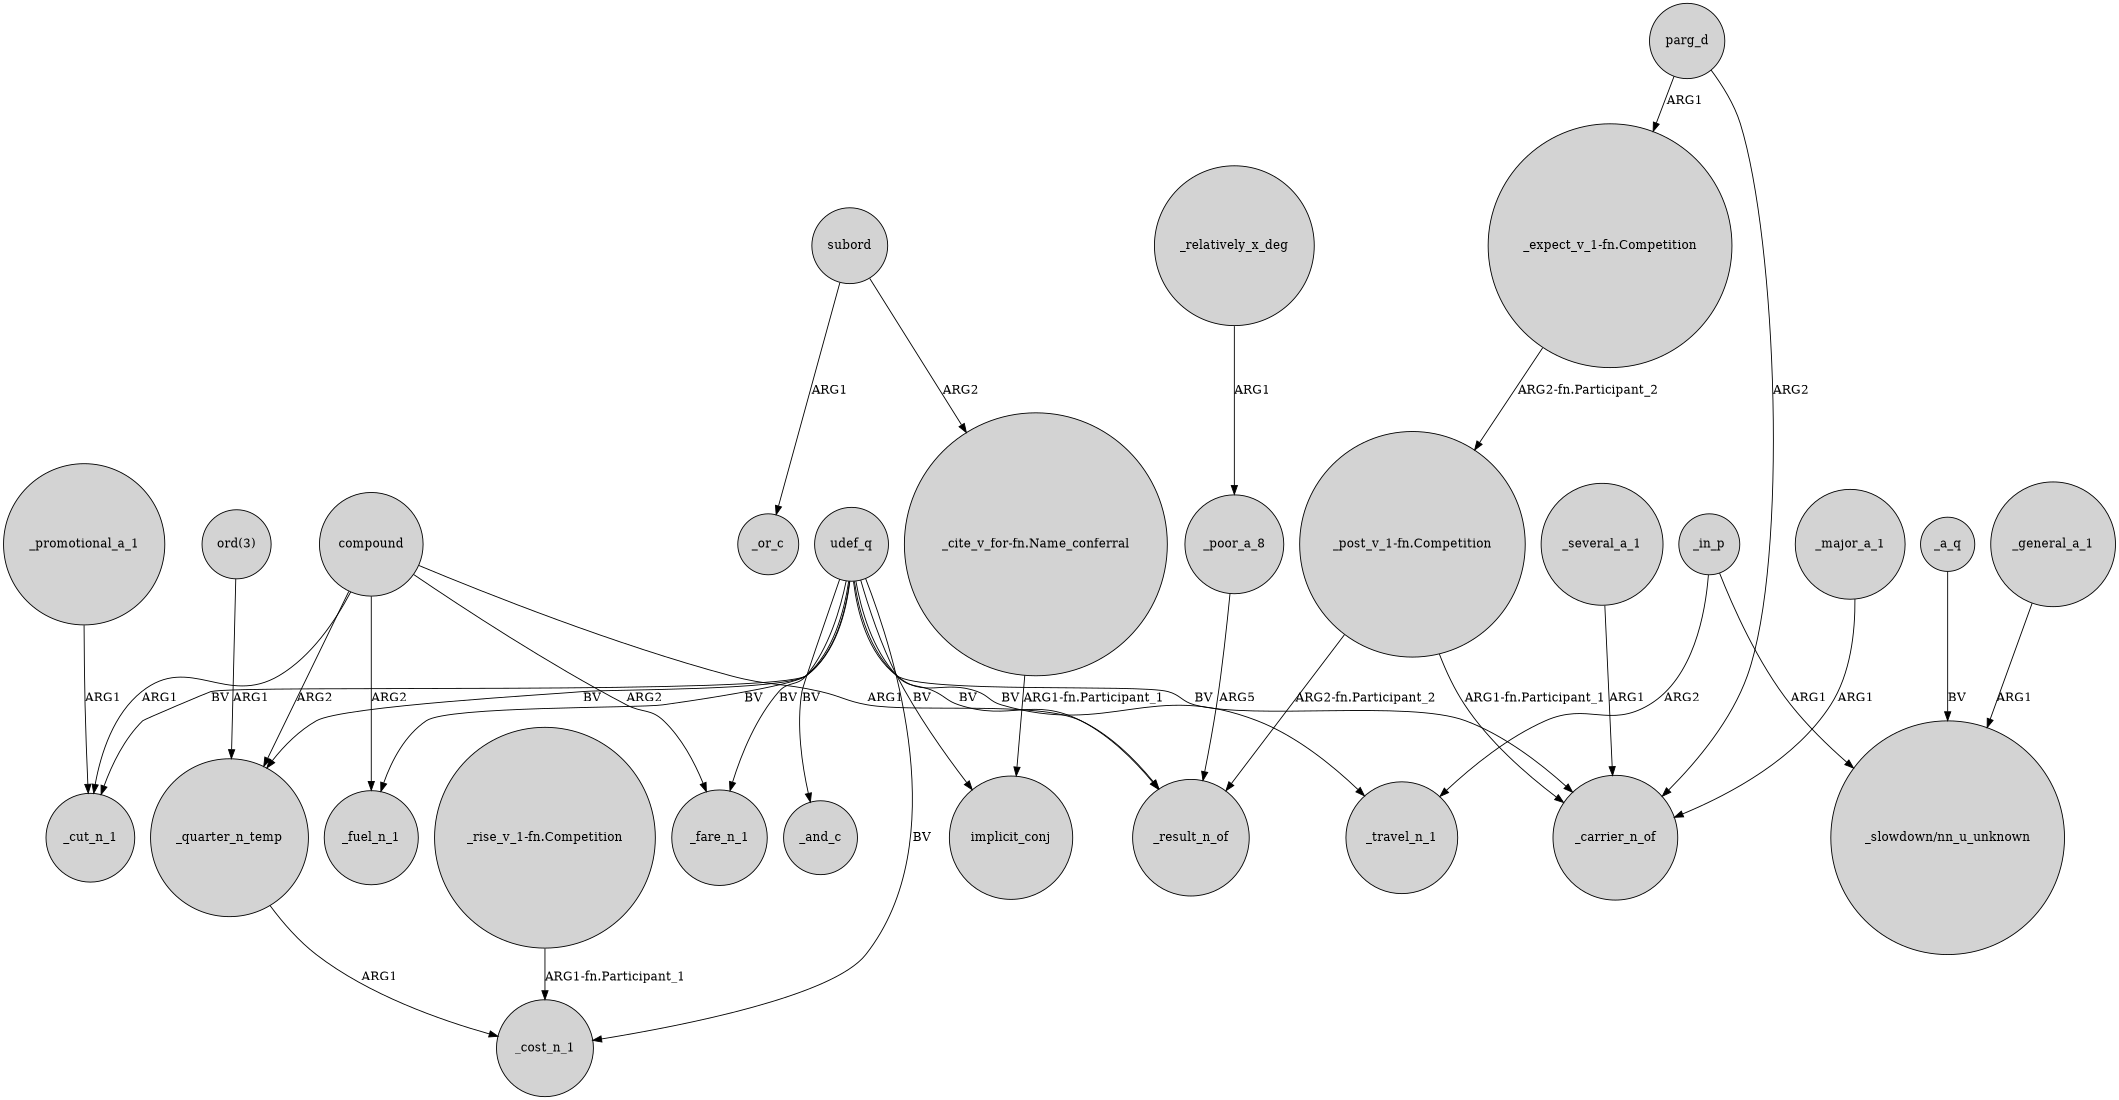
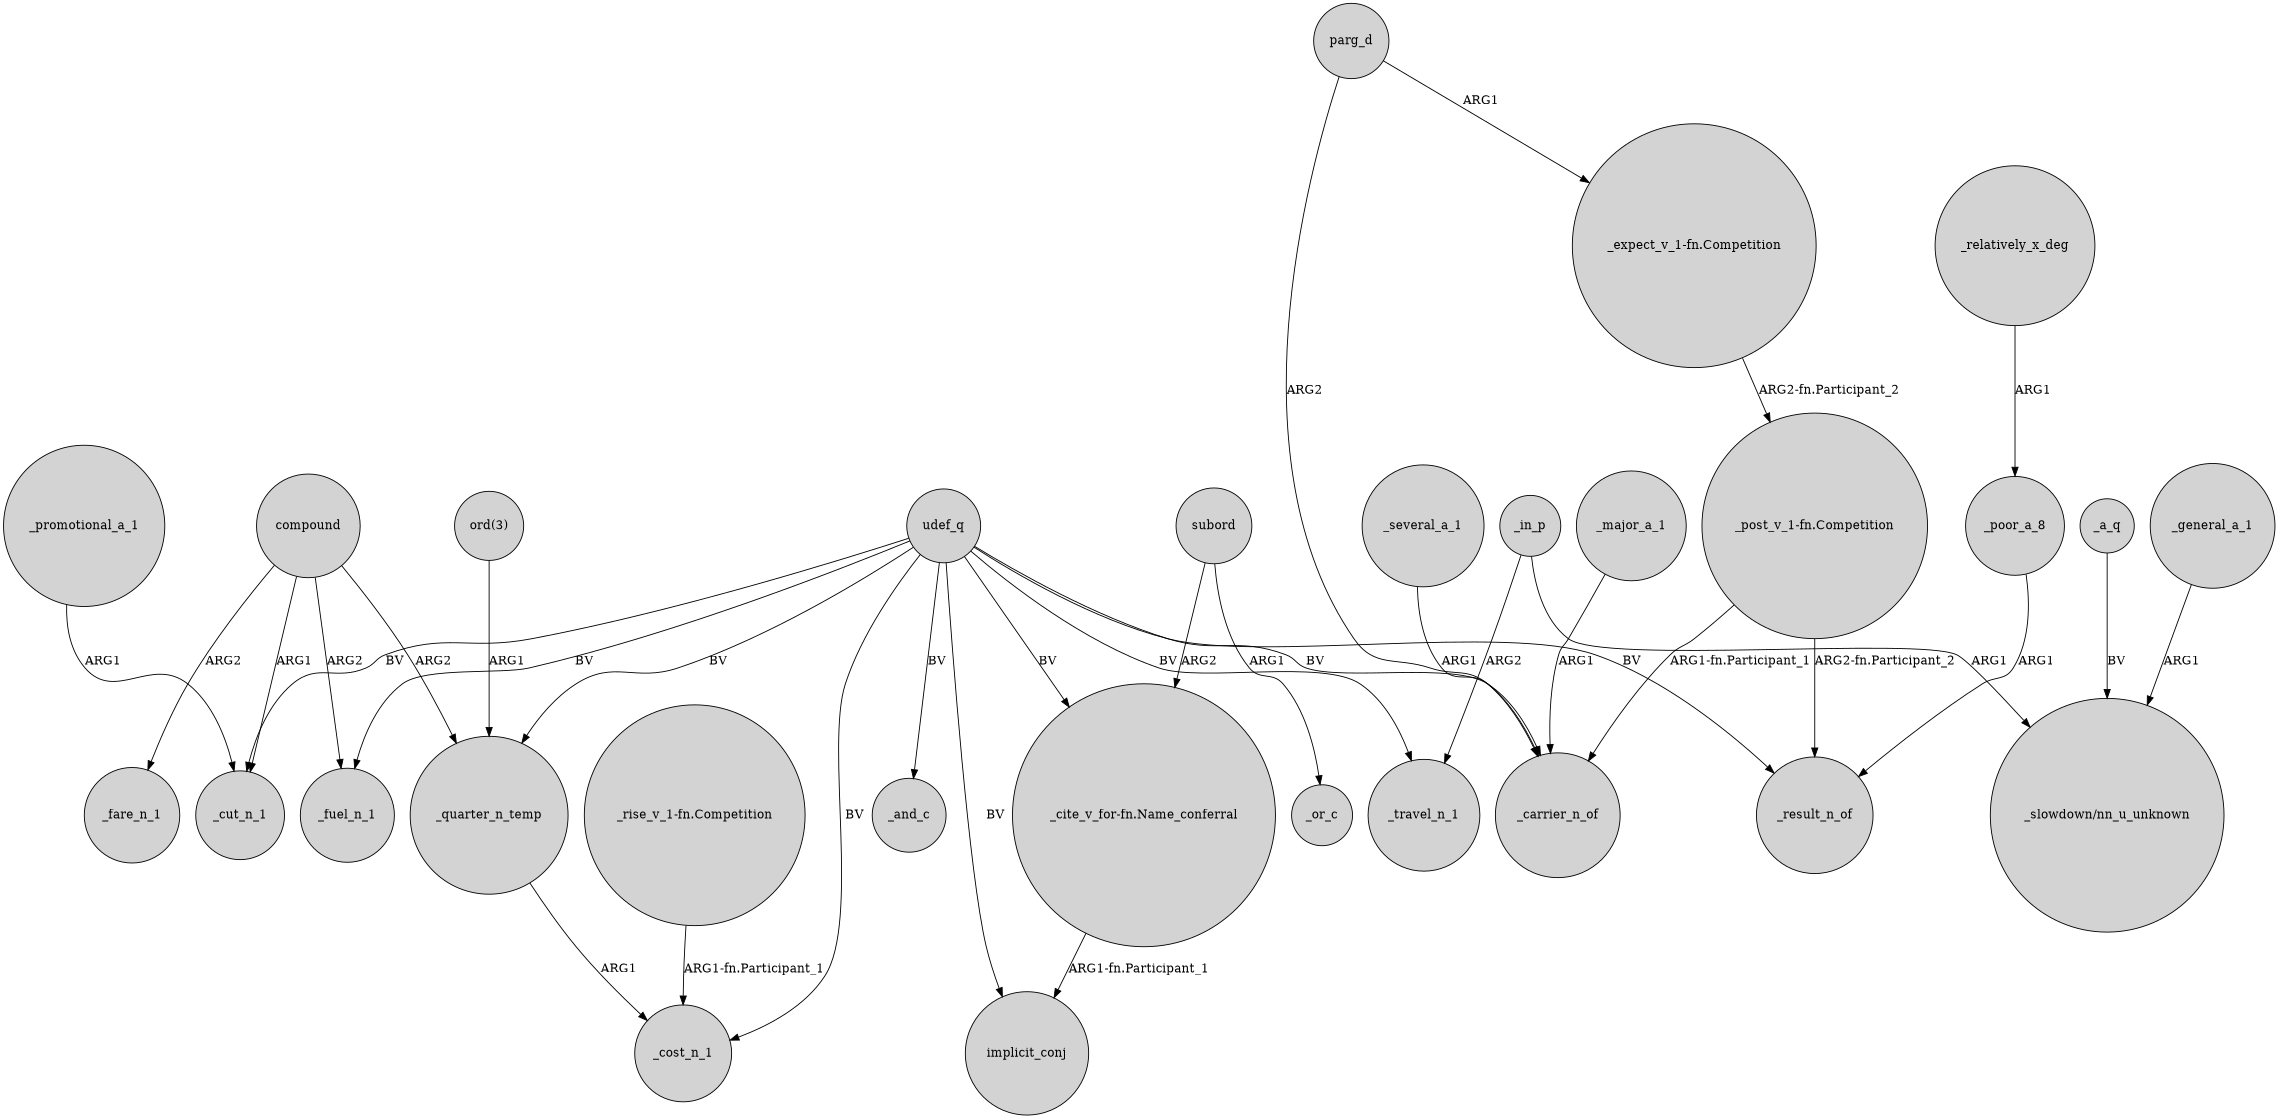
edge "compound" -> "_result_n_of": removed, label "ARG1"
edge "udef_q" -> "_fare_n_1": now "udef_q" -> "_cite_v_for-fn.Name_conferral"
edge "_poor_a_8" -> "_result_n_of": label "ARG5" -> "ARG1"
